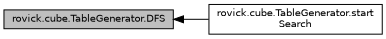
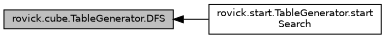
node "rovick.cube.TableGenerator.start Search": label "rovick.cube.TableGenerator.start Search" -> "rovick.start.TableGenerator.start Search"
